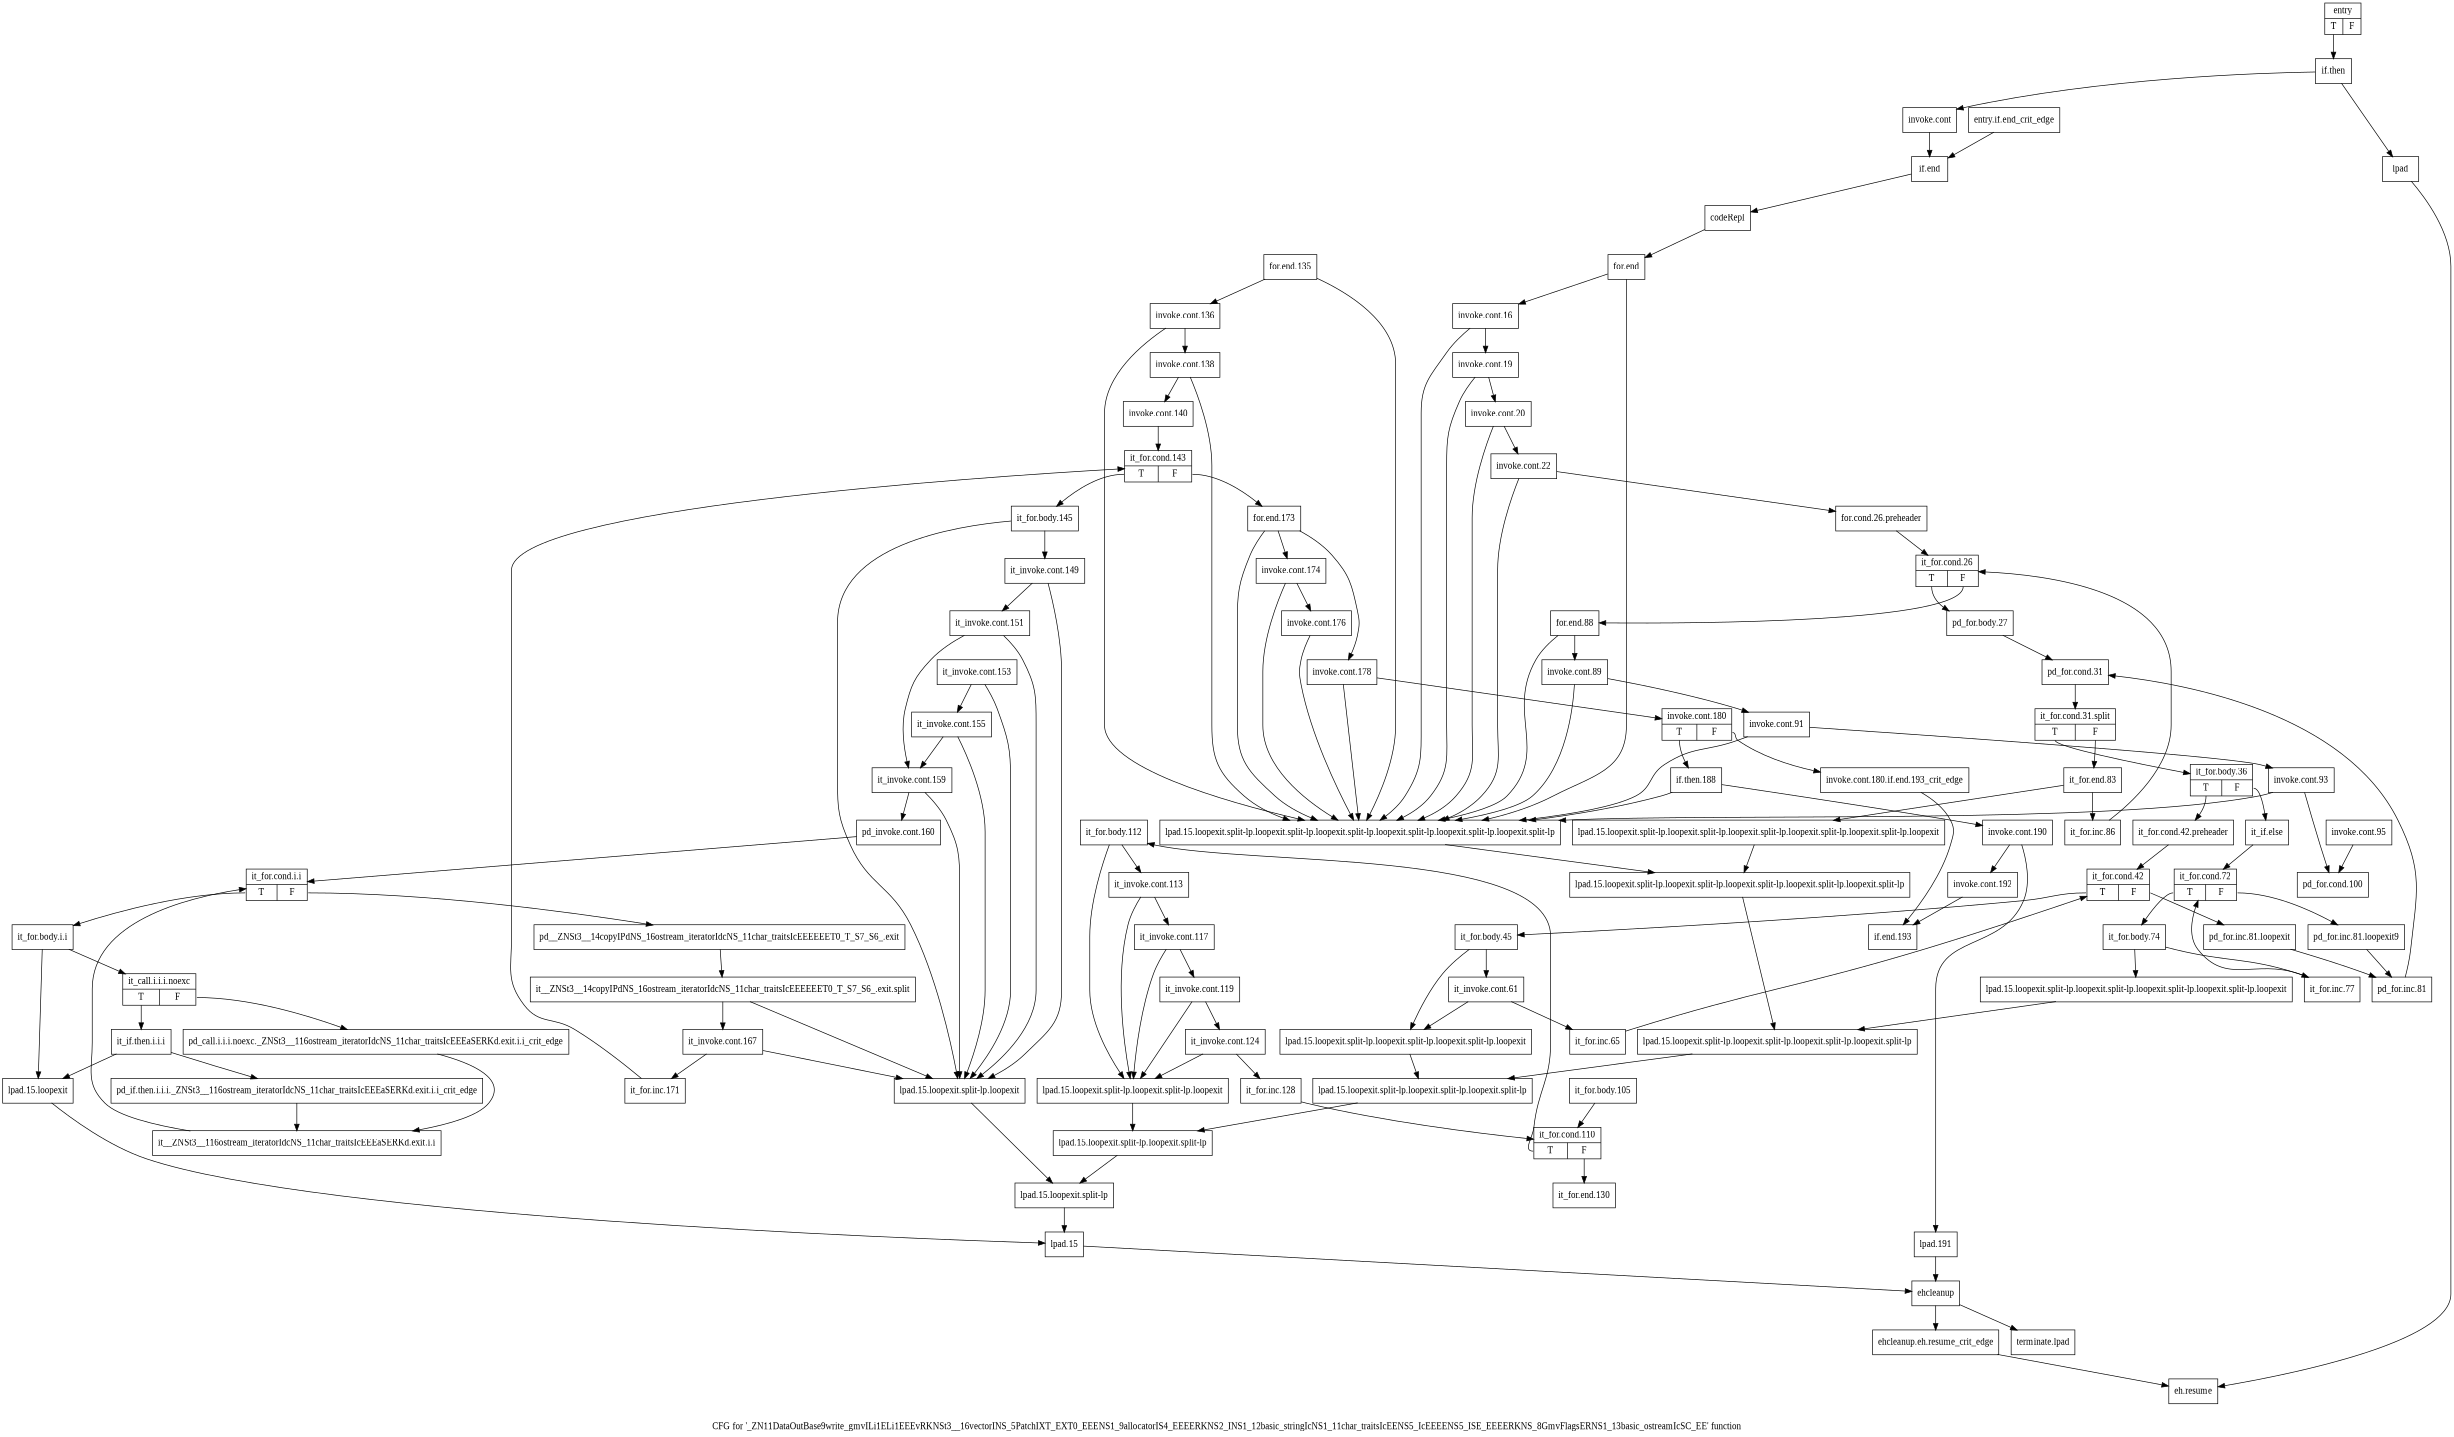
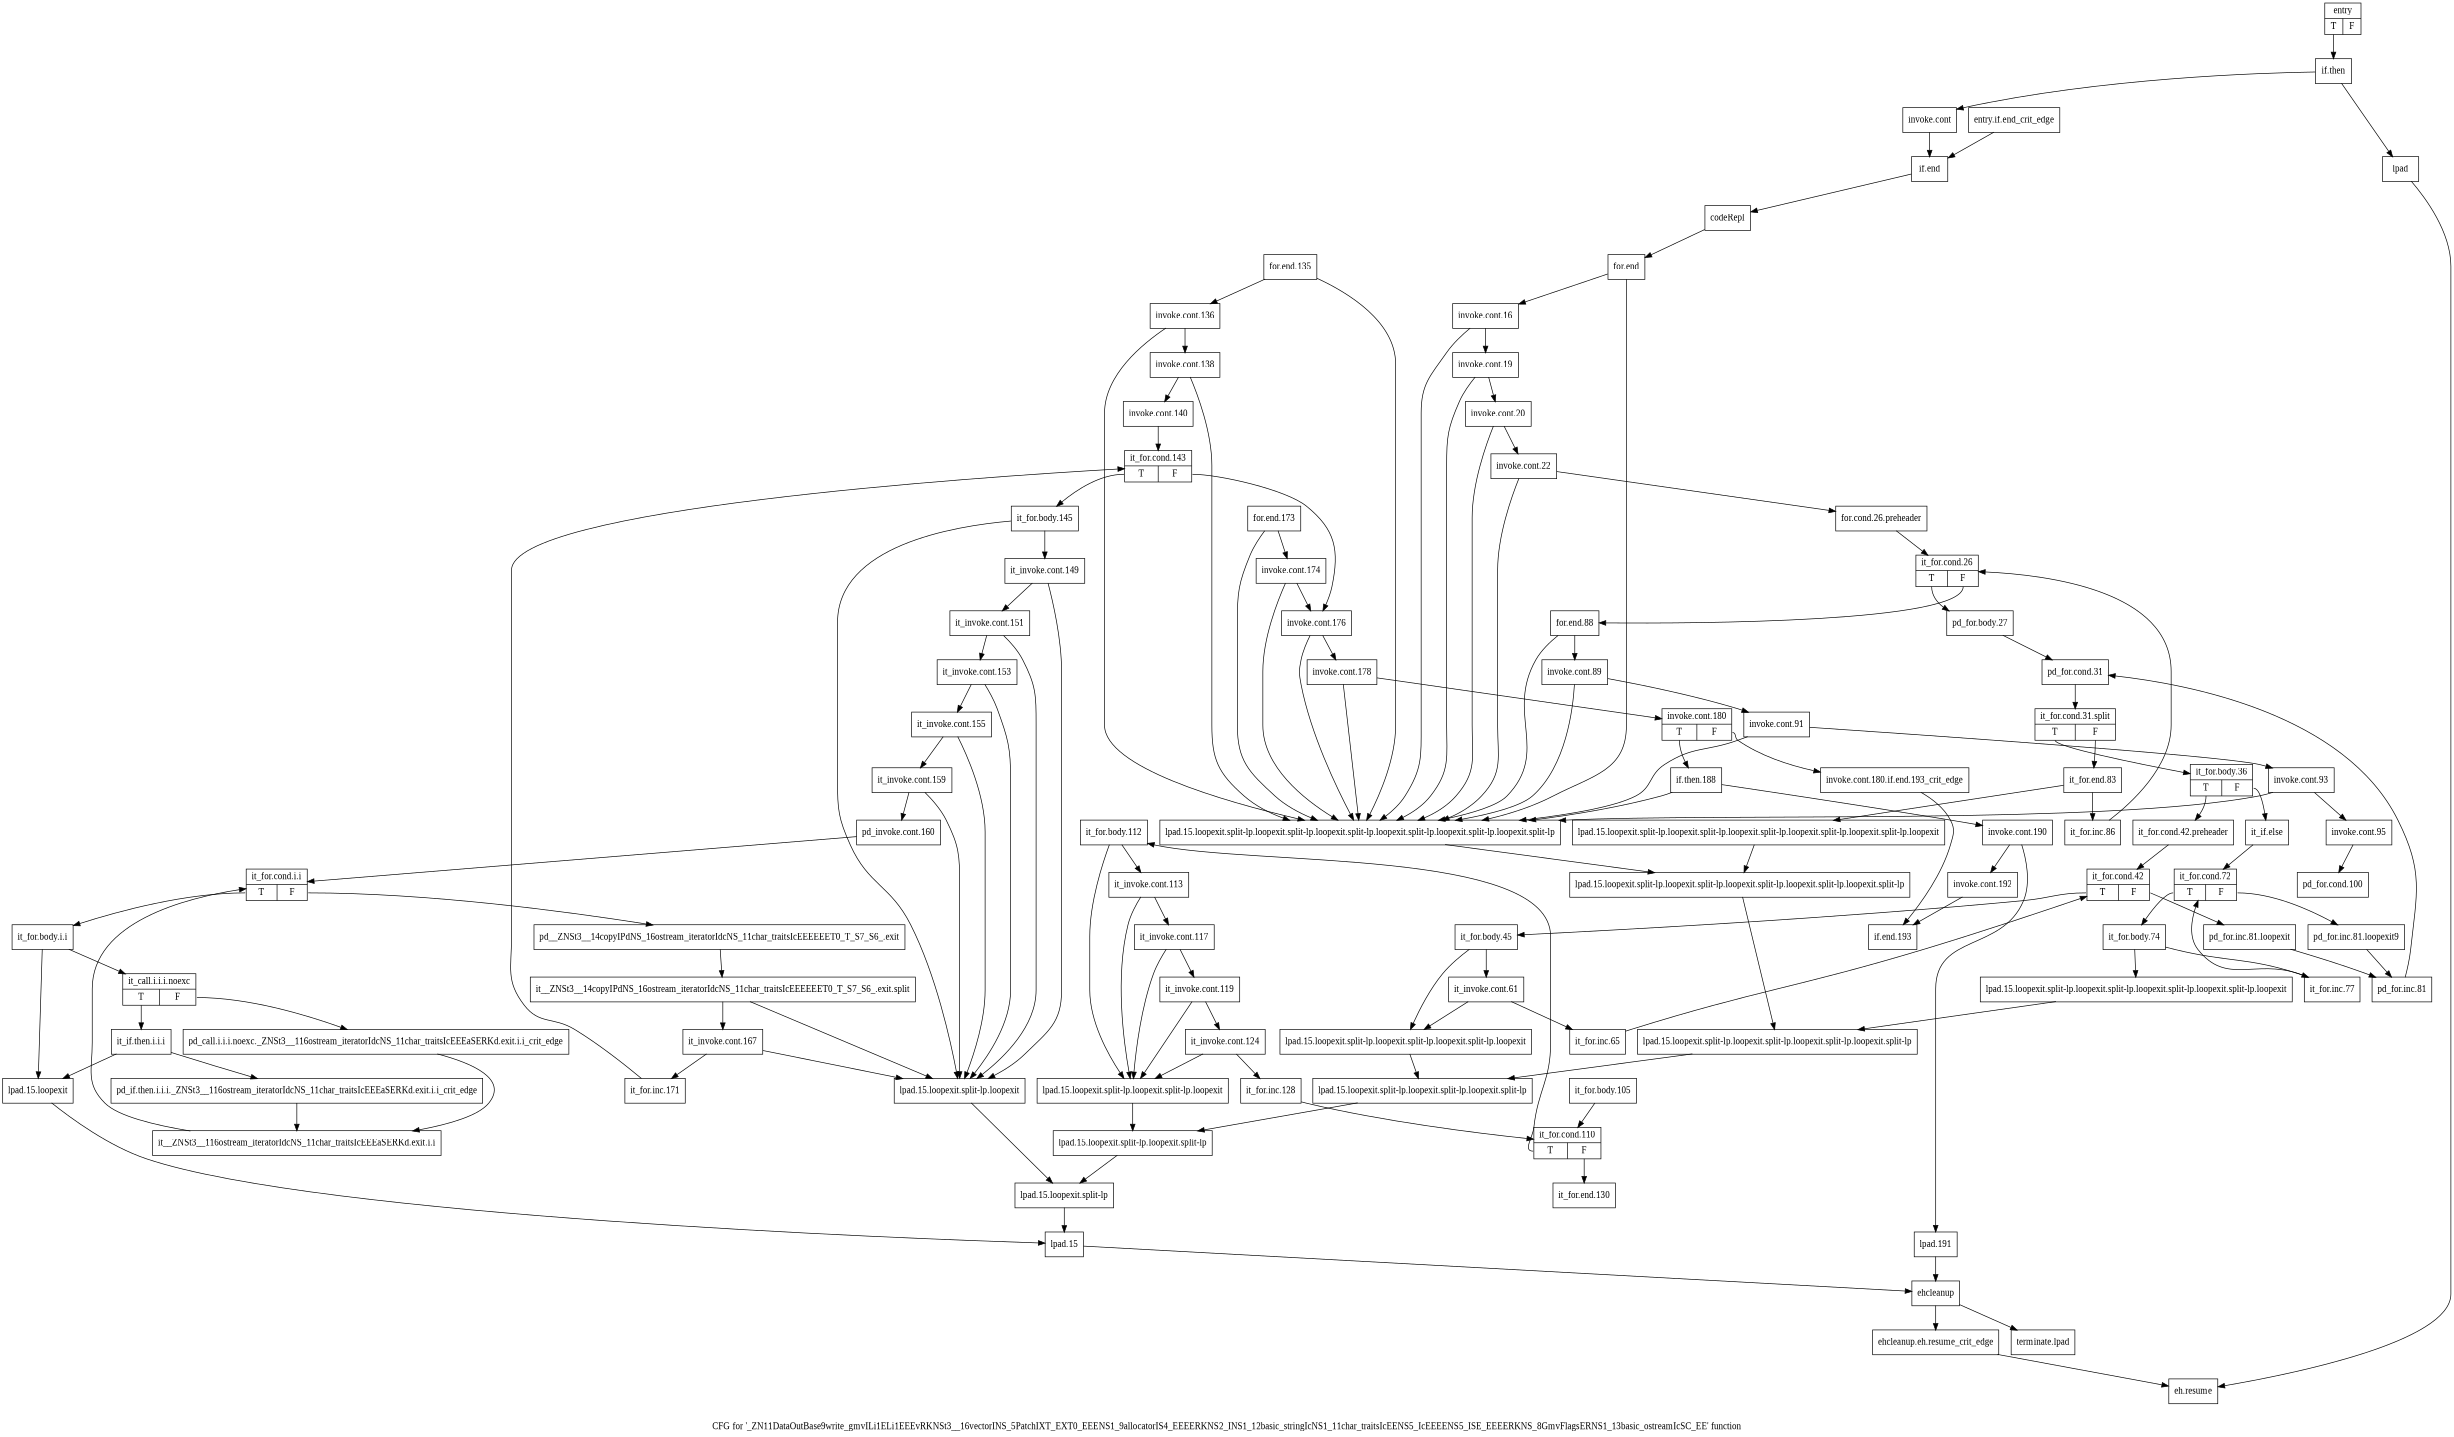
edge "it_for.cond.143" -> "for.end.173": now "it_for.cond.143" -> "invoke.cont.176"
edge "for.end.173" -> "invoke.cont.178": now "invoke.cont.176" -> "invoke.cont.178"
edge "it_invoke.cont.151" -> "it_invoke.cont.159": now "it_invoke.cont.151" -> "it_invoke.cont.153"
edge "invoke.cont.93" -> "pd_for.cond.100": now "invoke.cont.93" -> "invoke.cont.95"
